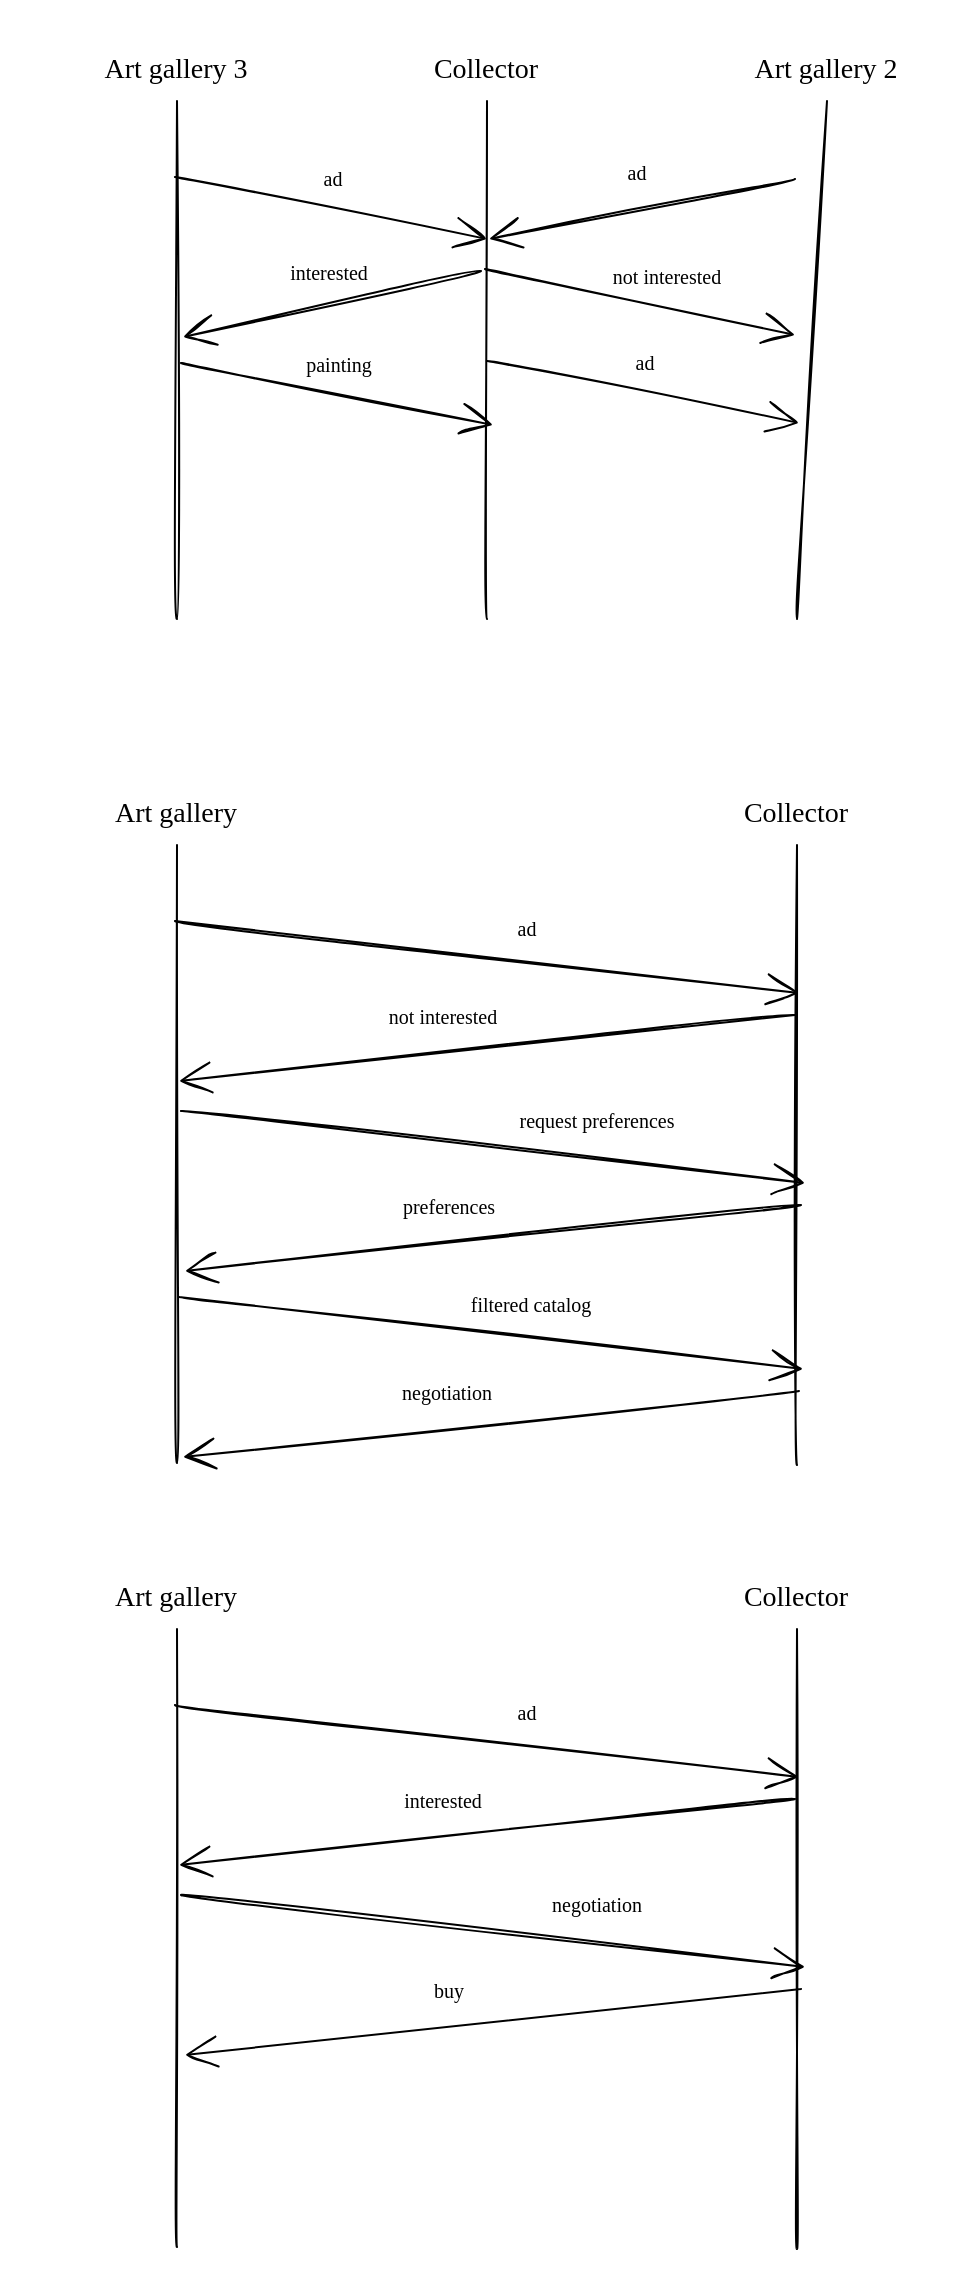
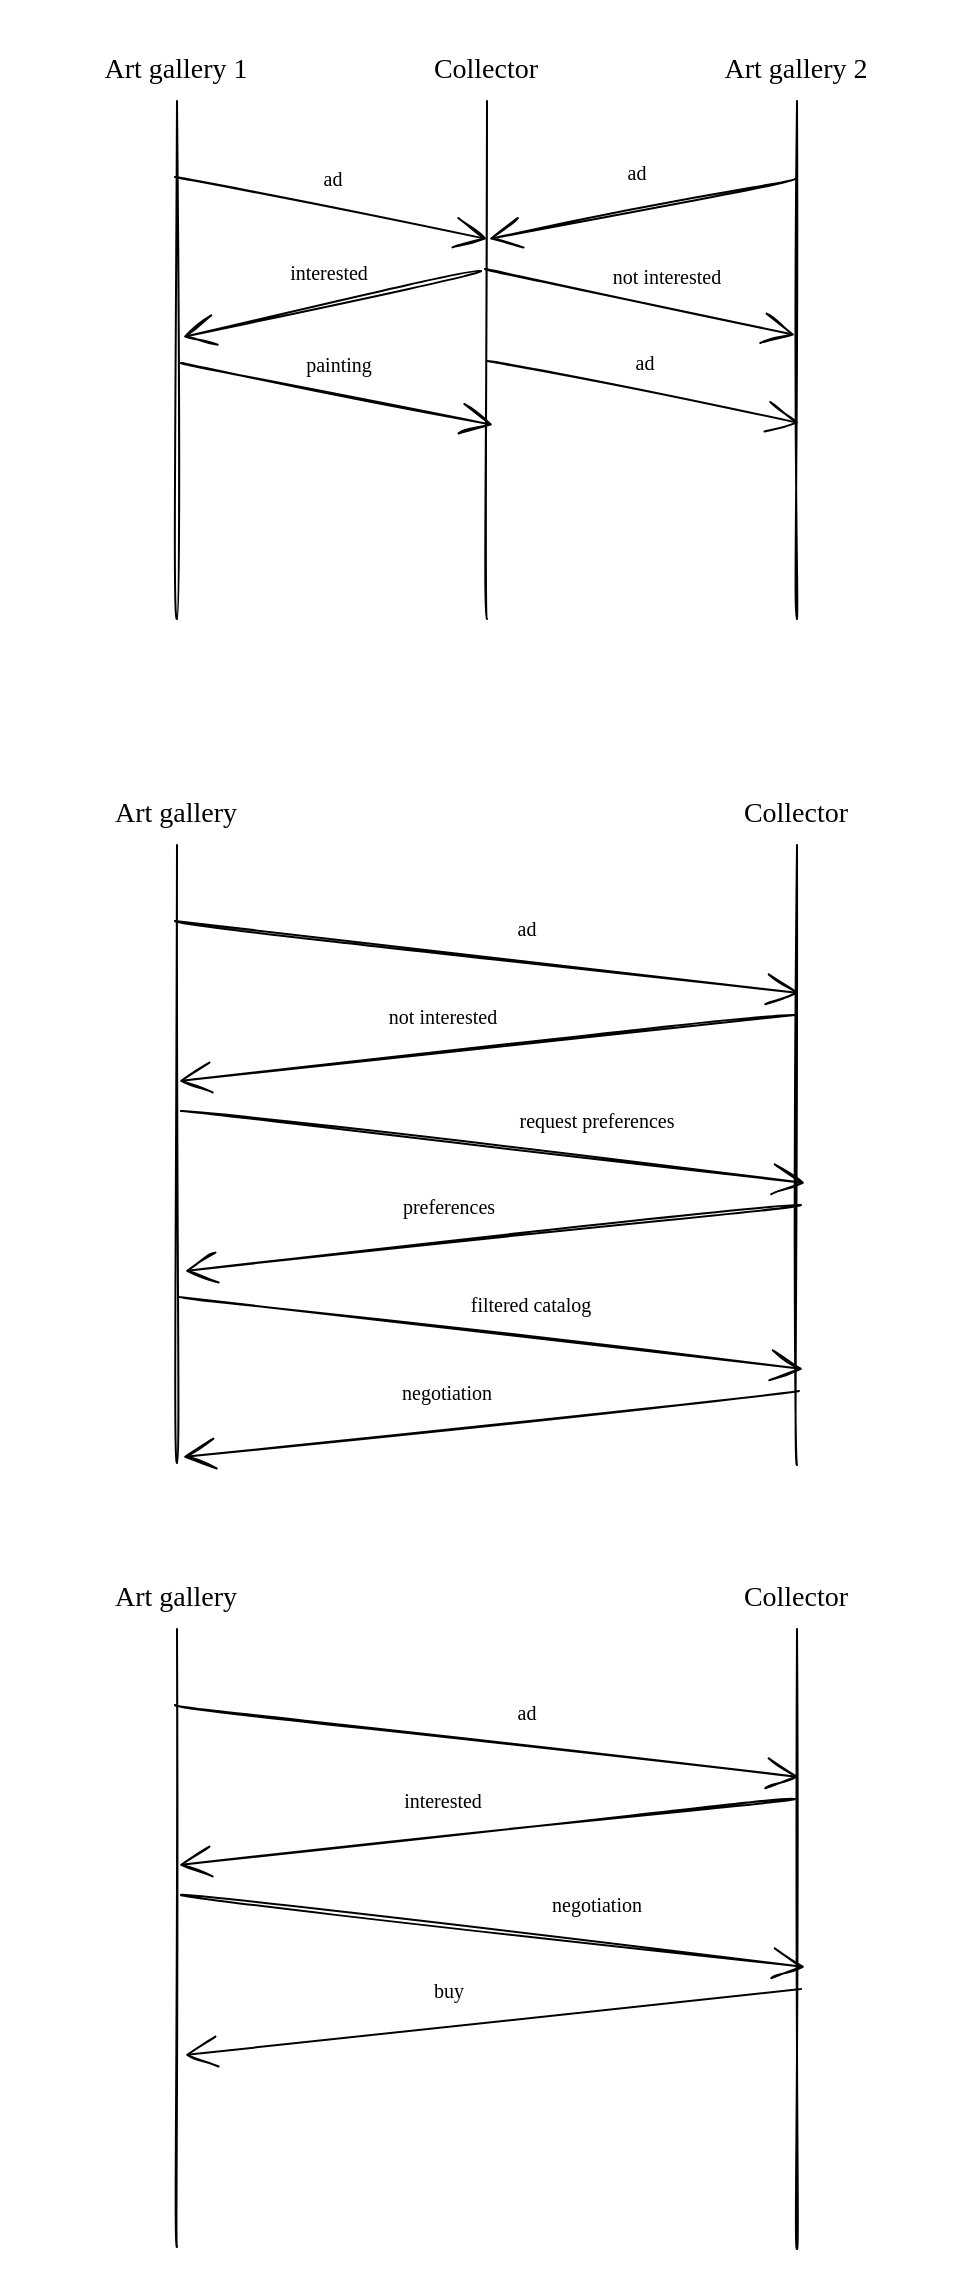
node "Art gallery 3": label "Art gallery 3" -> "Art gallery 1"
node "Art gallery 2": moved (827, 71) -> (797, 71)
